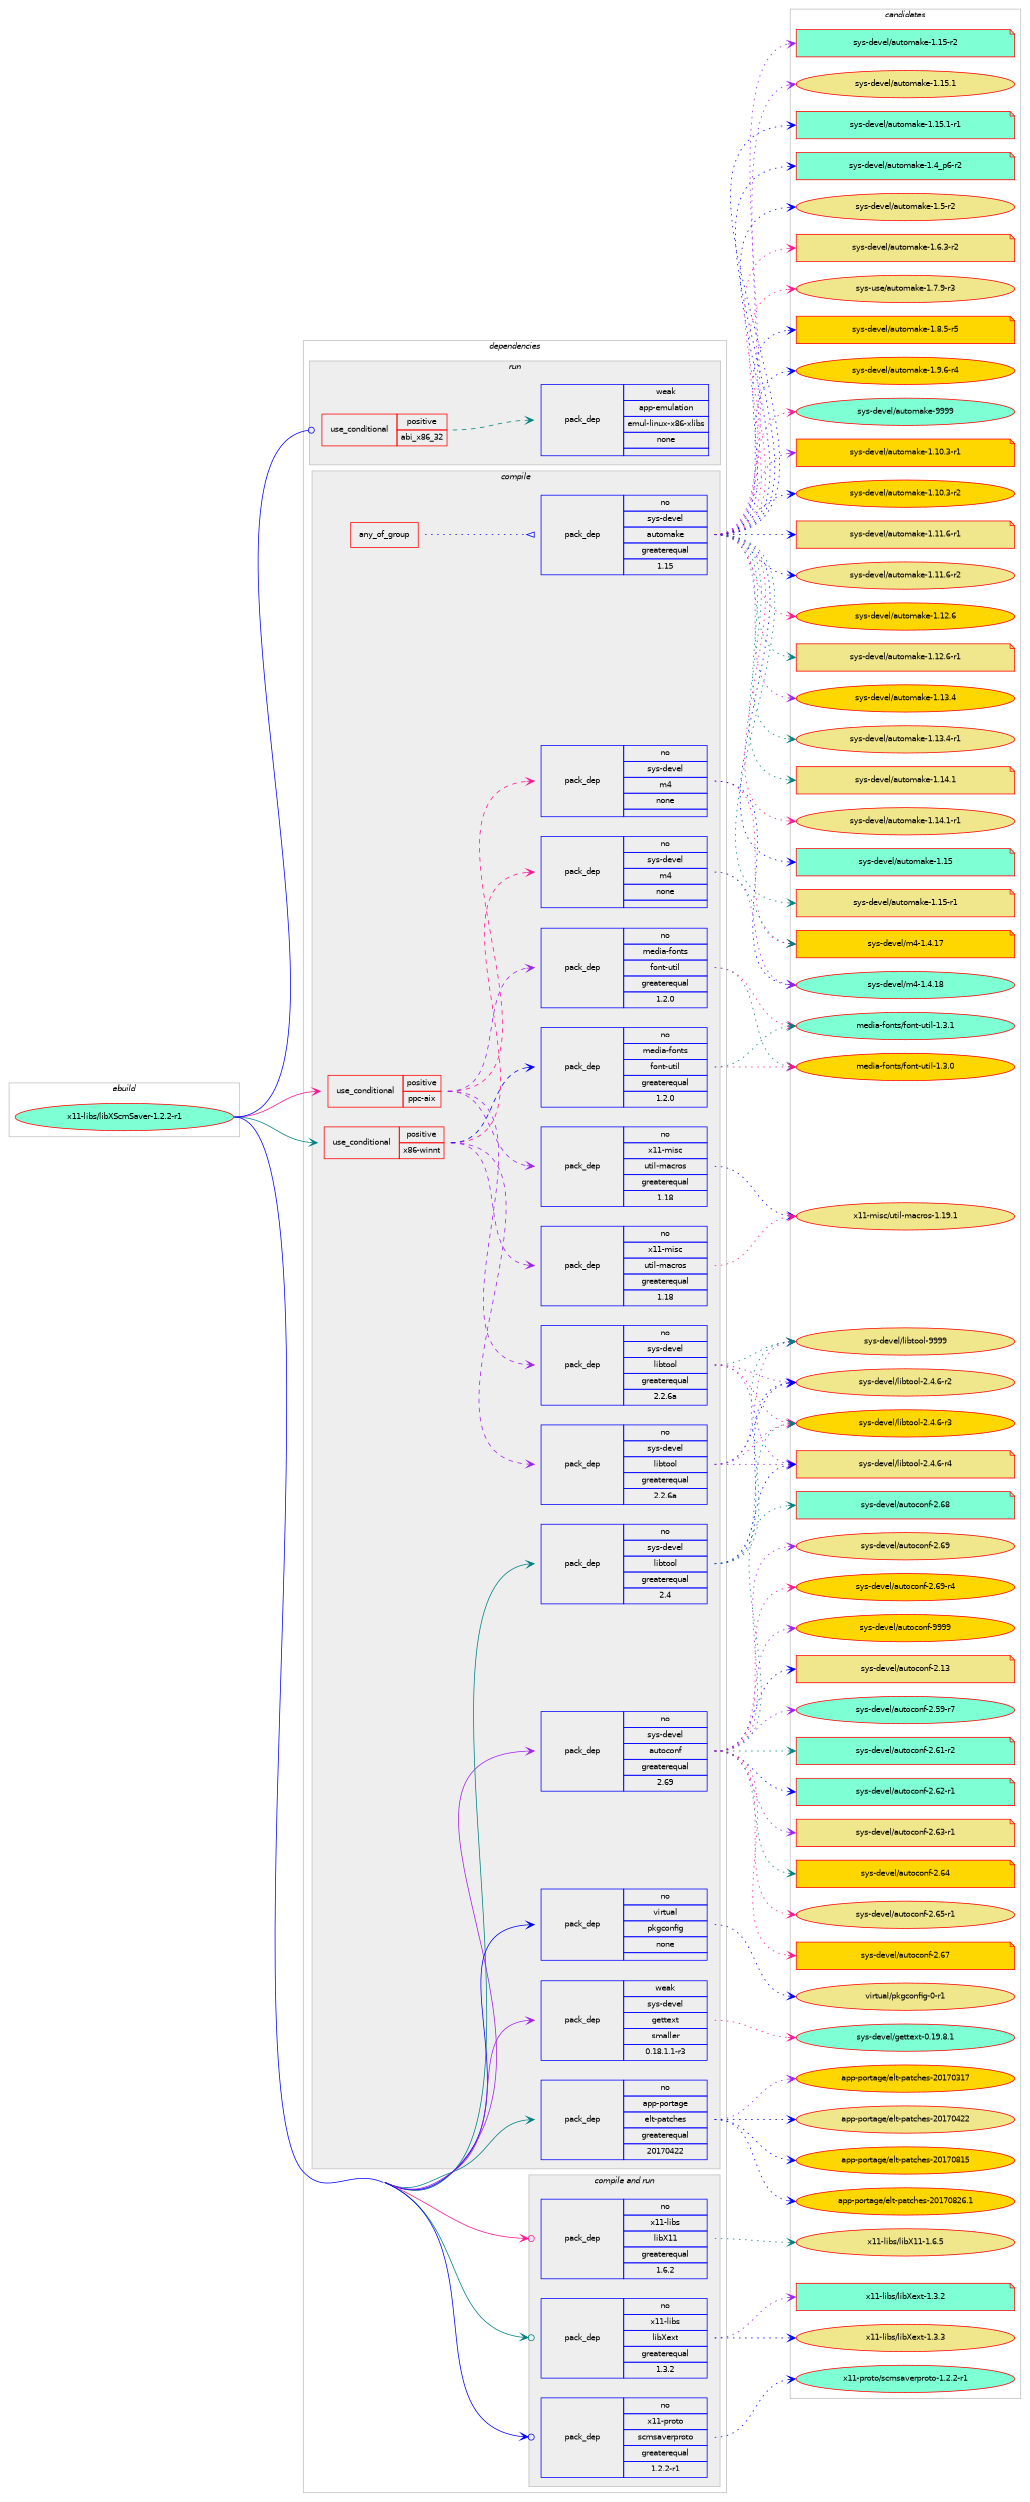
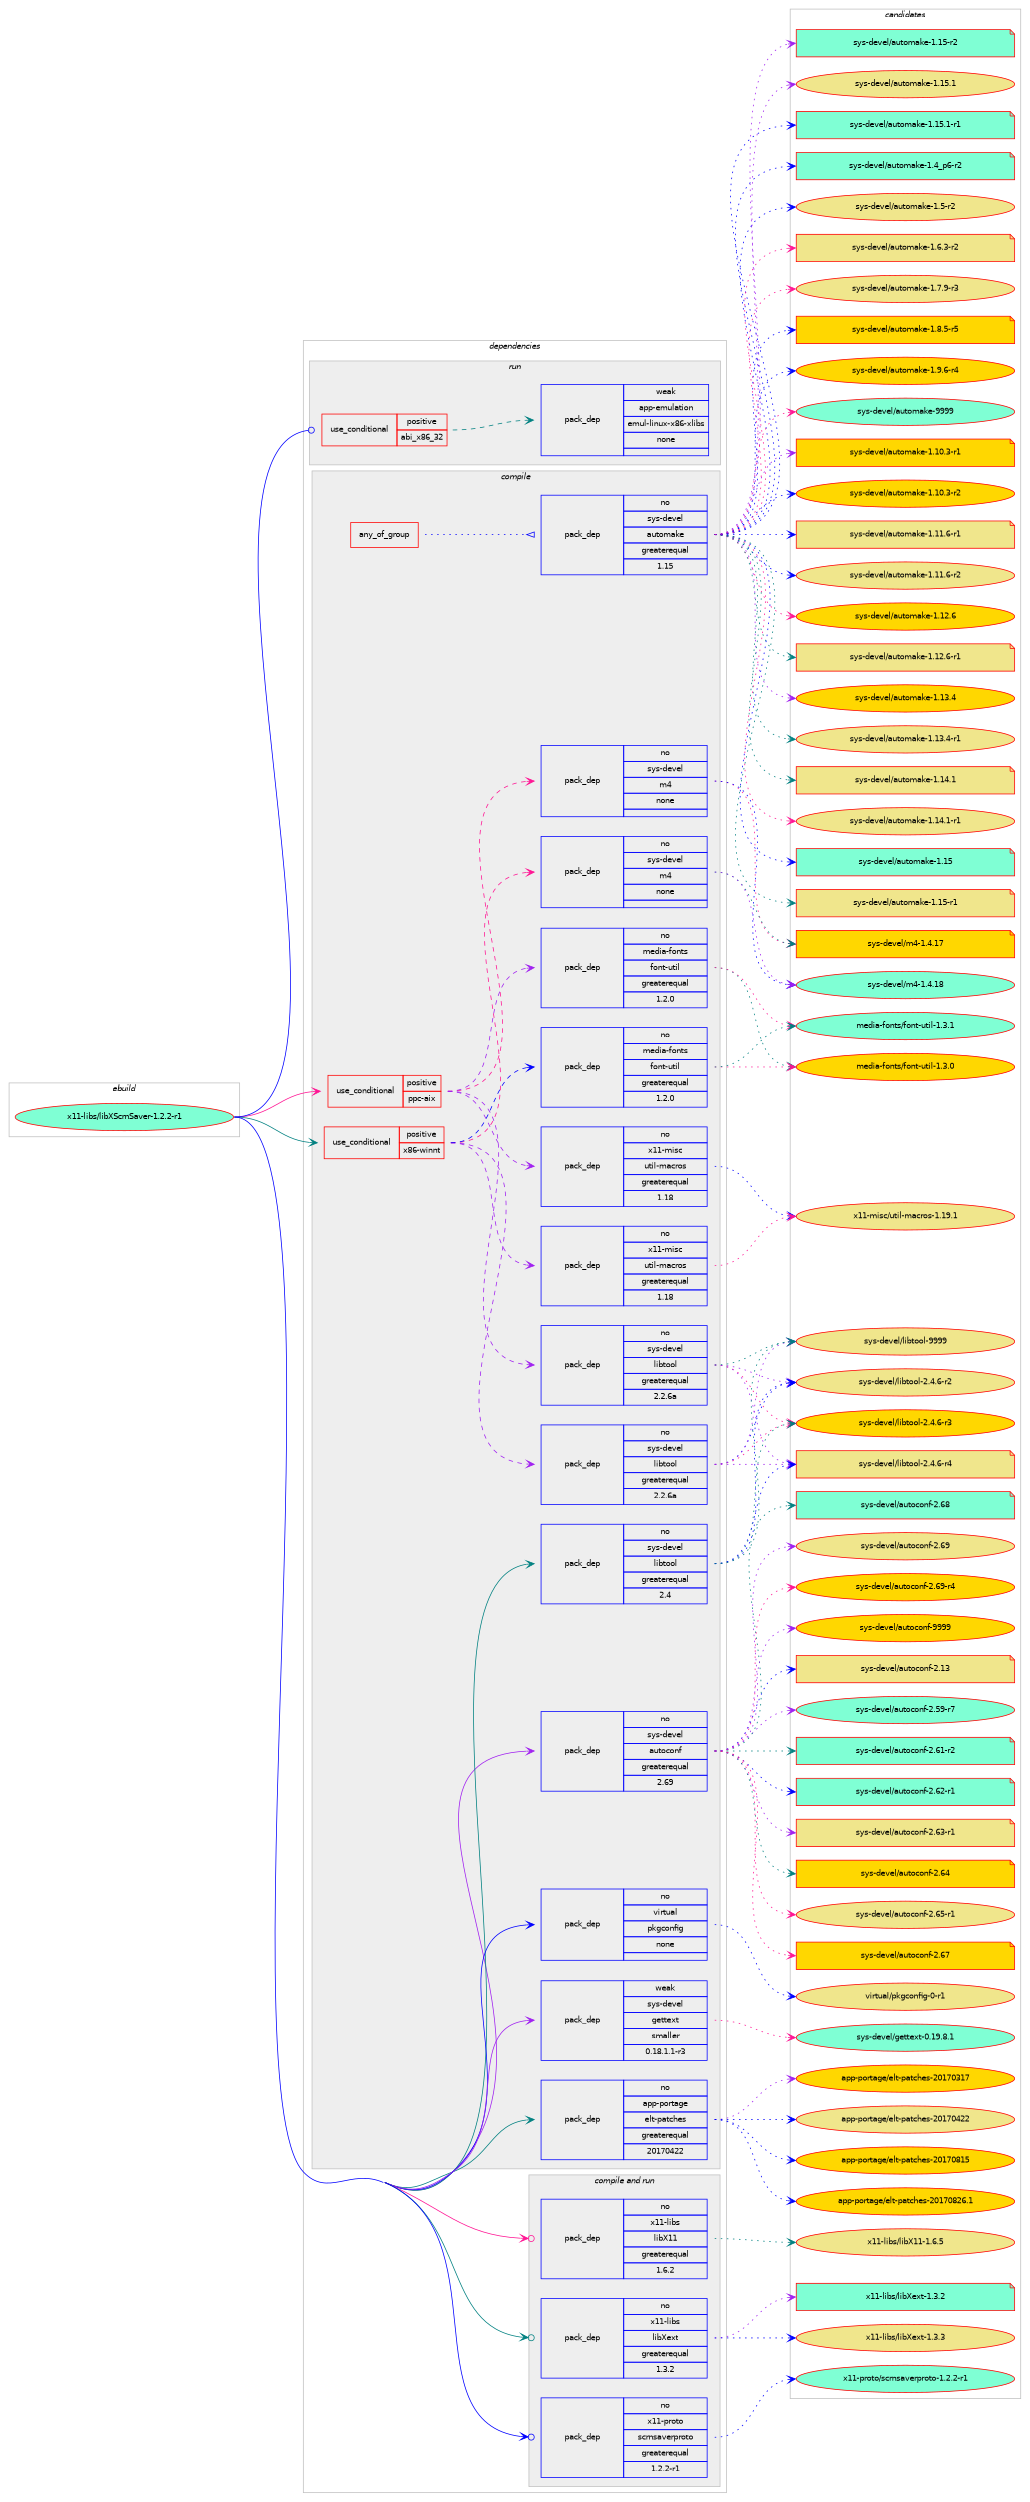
node "sys-use/automake-1.7.9-r3": label "sys-use/automake-1.7.9-r3" -> "sys-devel/automake-1.7.9-r3"
